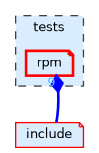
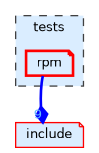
edge "include" -> "rpm": reversed
